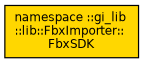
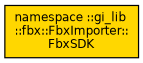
node "namespace ::gi_lib ::lib::FbxImporter:: FbxSDK": label "namespace ::gi_lib ::lib::FbxImporter:: FbxSDK" -> "namespace ::gi_lib ::fbx::FbxImporter:: FbxSDK"
